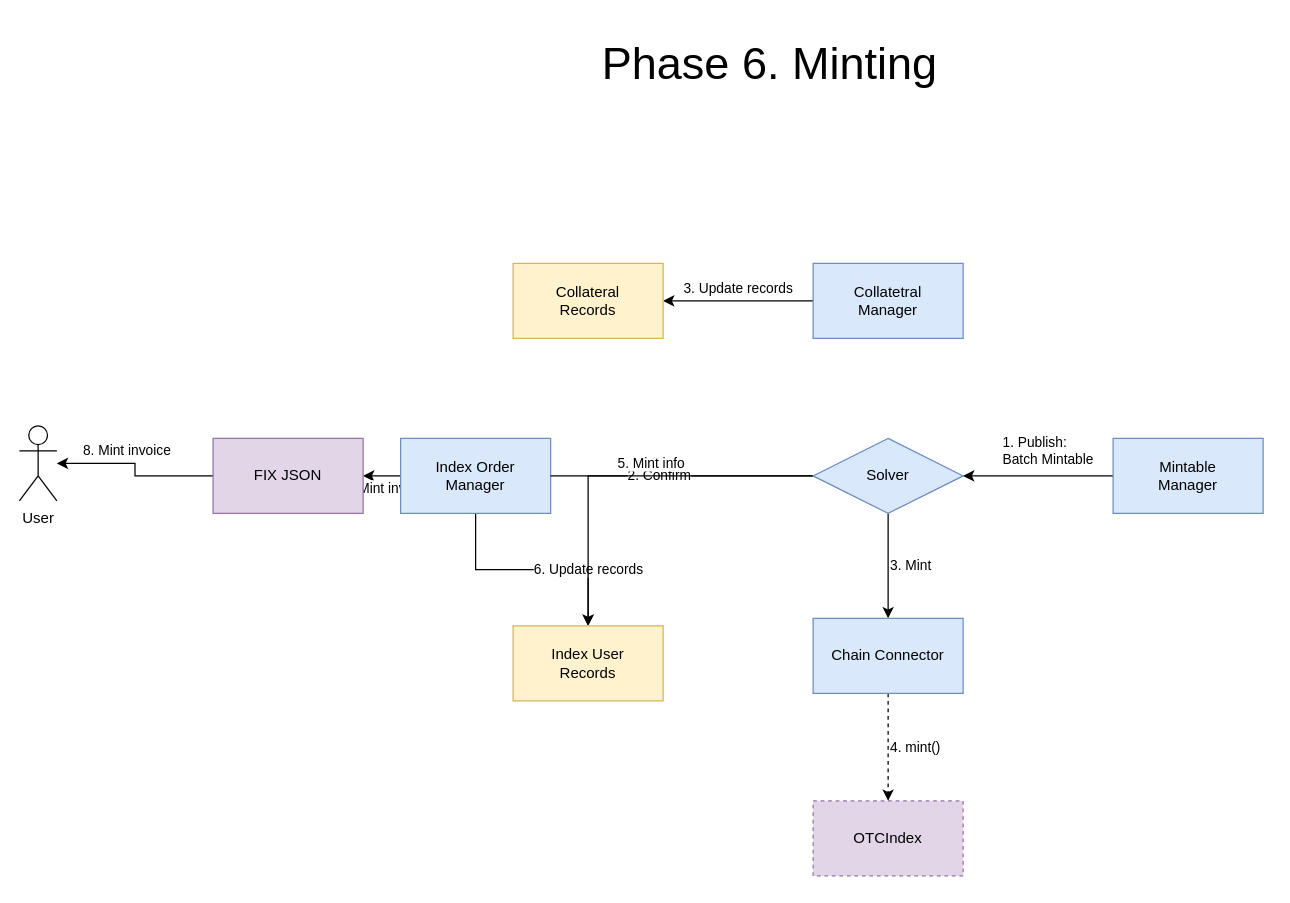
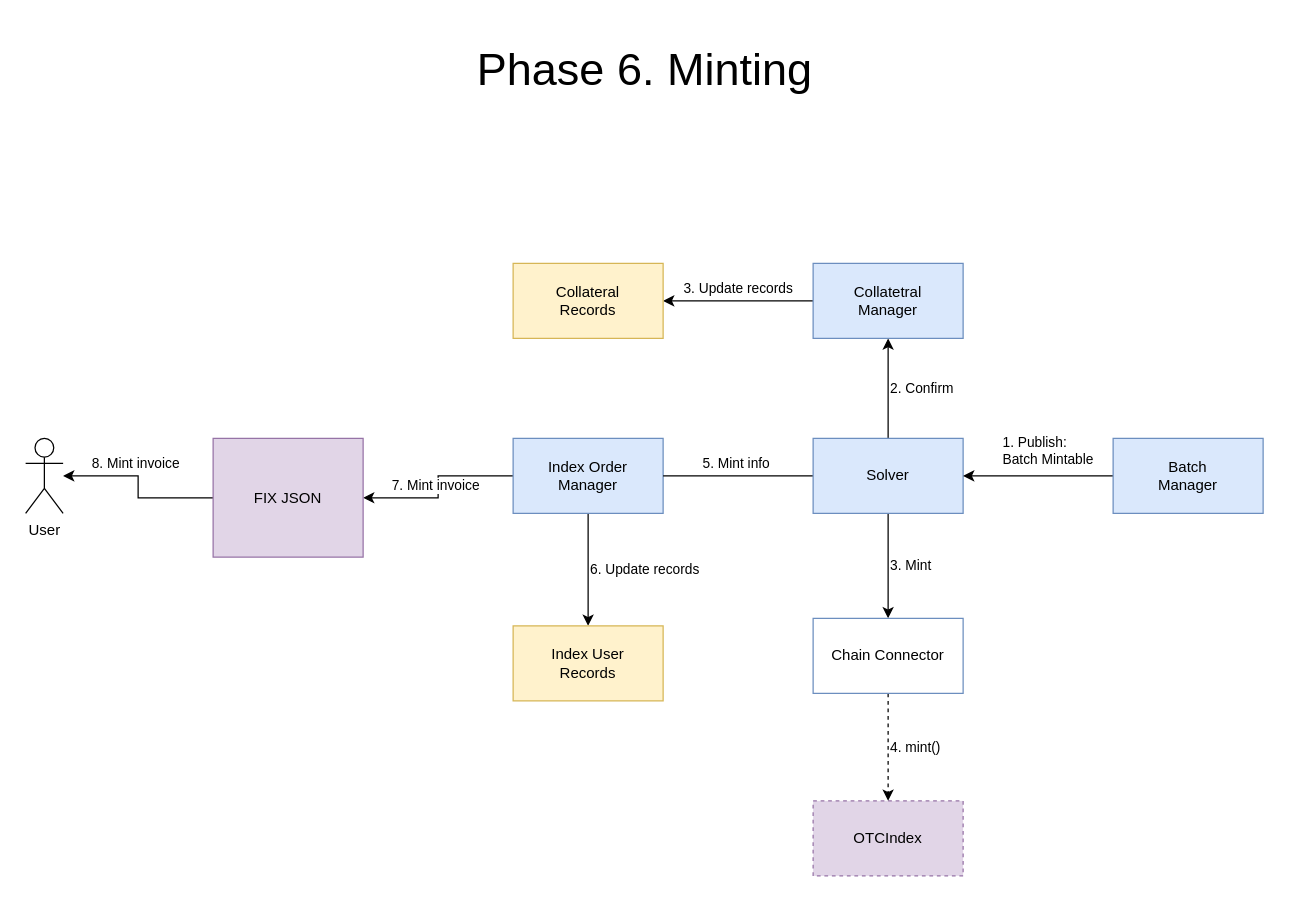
node "Phase 6. Minting": moved (769, 63) -> (644, 69)
node "User": moved (38, 463) -> (44, 476)
node "FIX JSON": size 150x75 -> 150x119
node "Index Order Manager": moved (476, 476) -> (588, 476)
node "Solver": shape diamond -> rectangle
node "Mintable Manager": label "Mintable Manager" -> "Batch Manager"
edge "Solver" -> "Index User Records": now "Solver" -> "Collatetral Manager"
node "Chain Connector": fillcolor #dae8fc -> #ffffff
